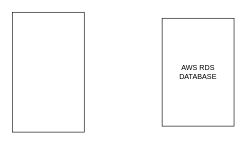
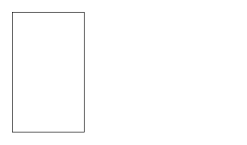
node "AWS RDS DATABASE": removed
